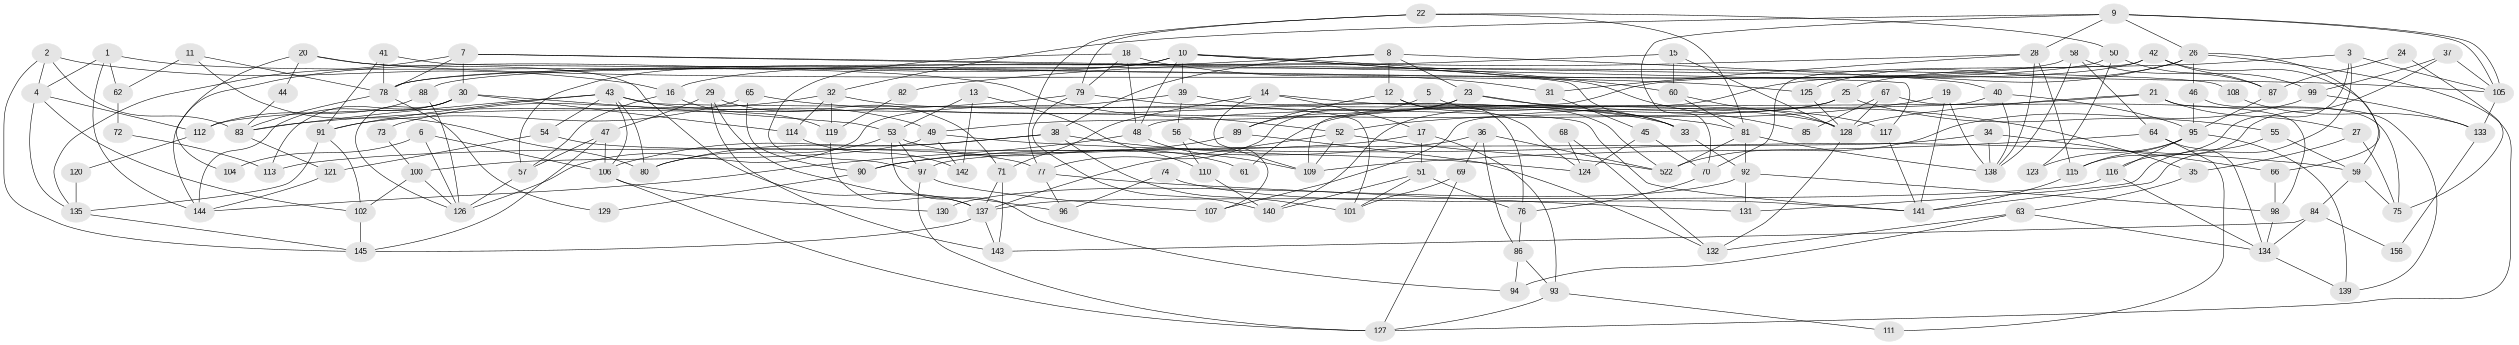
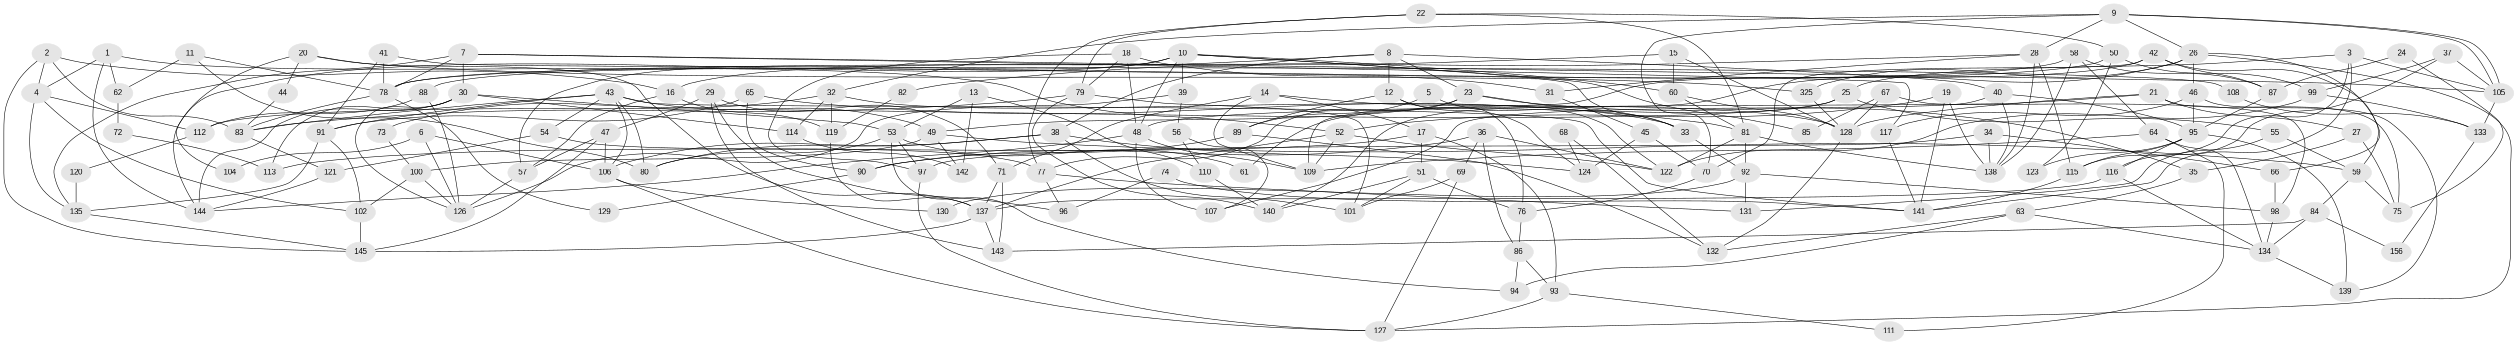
node "125": label "125" -> "325"
edge "39" -- "117": now "46" -- "117"
node "522": label "522" -> "122"
edge "97" -- "107": now "48" -- "107"
